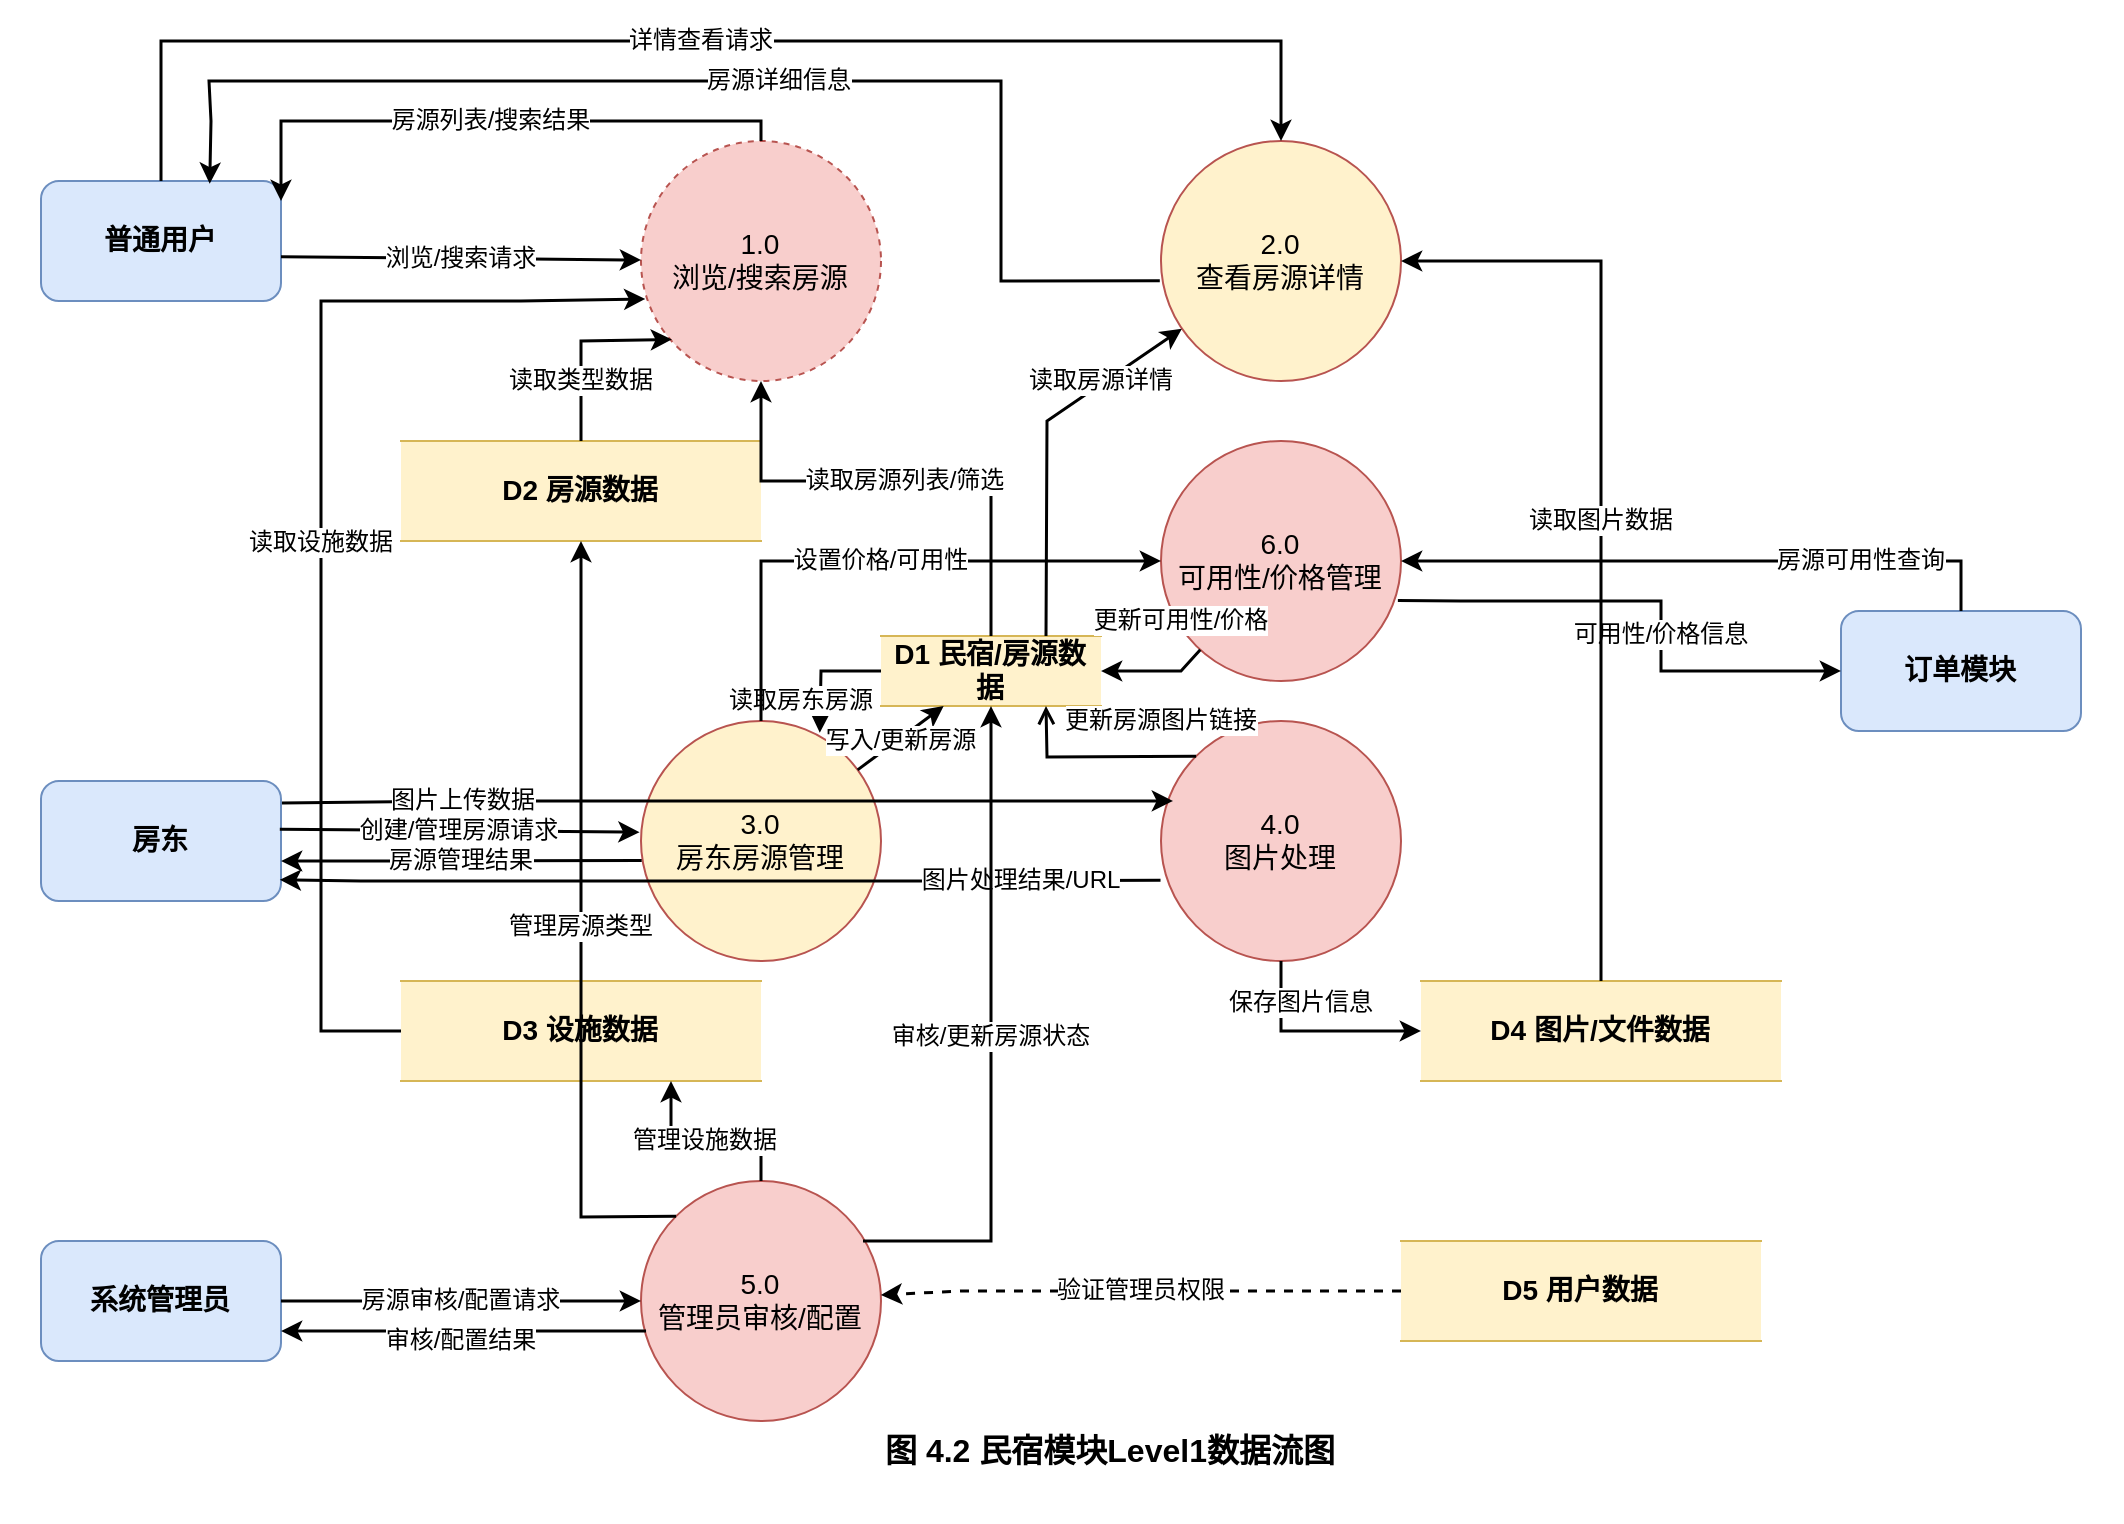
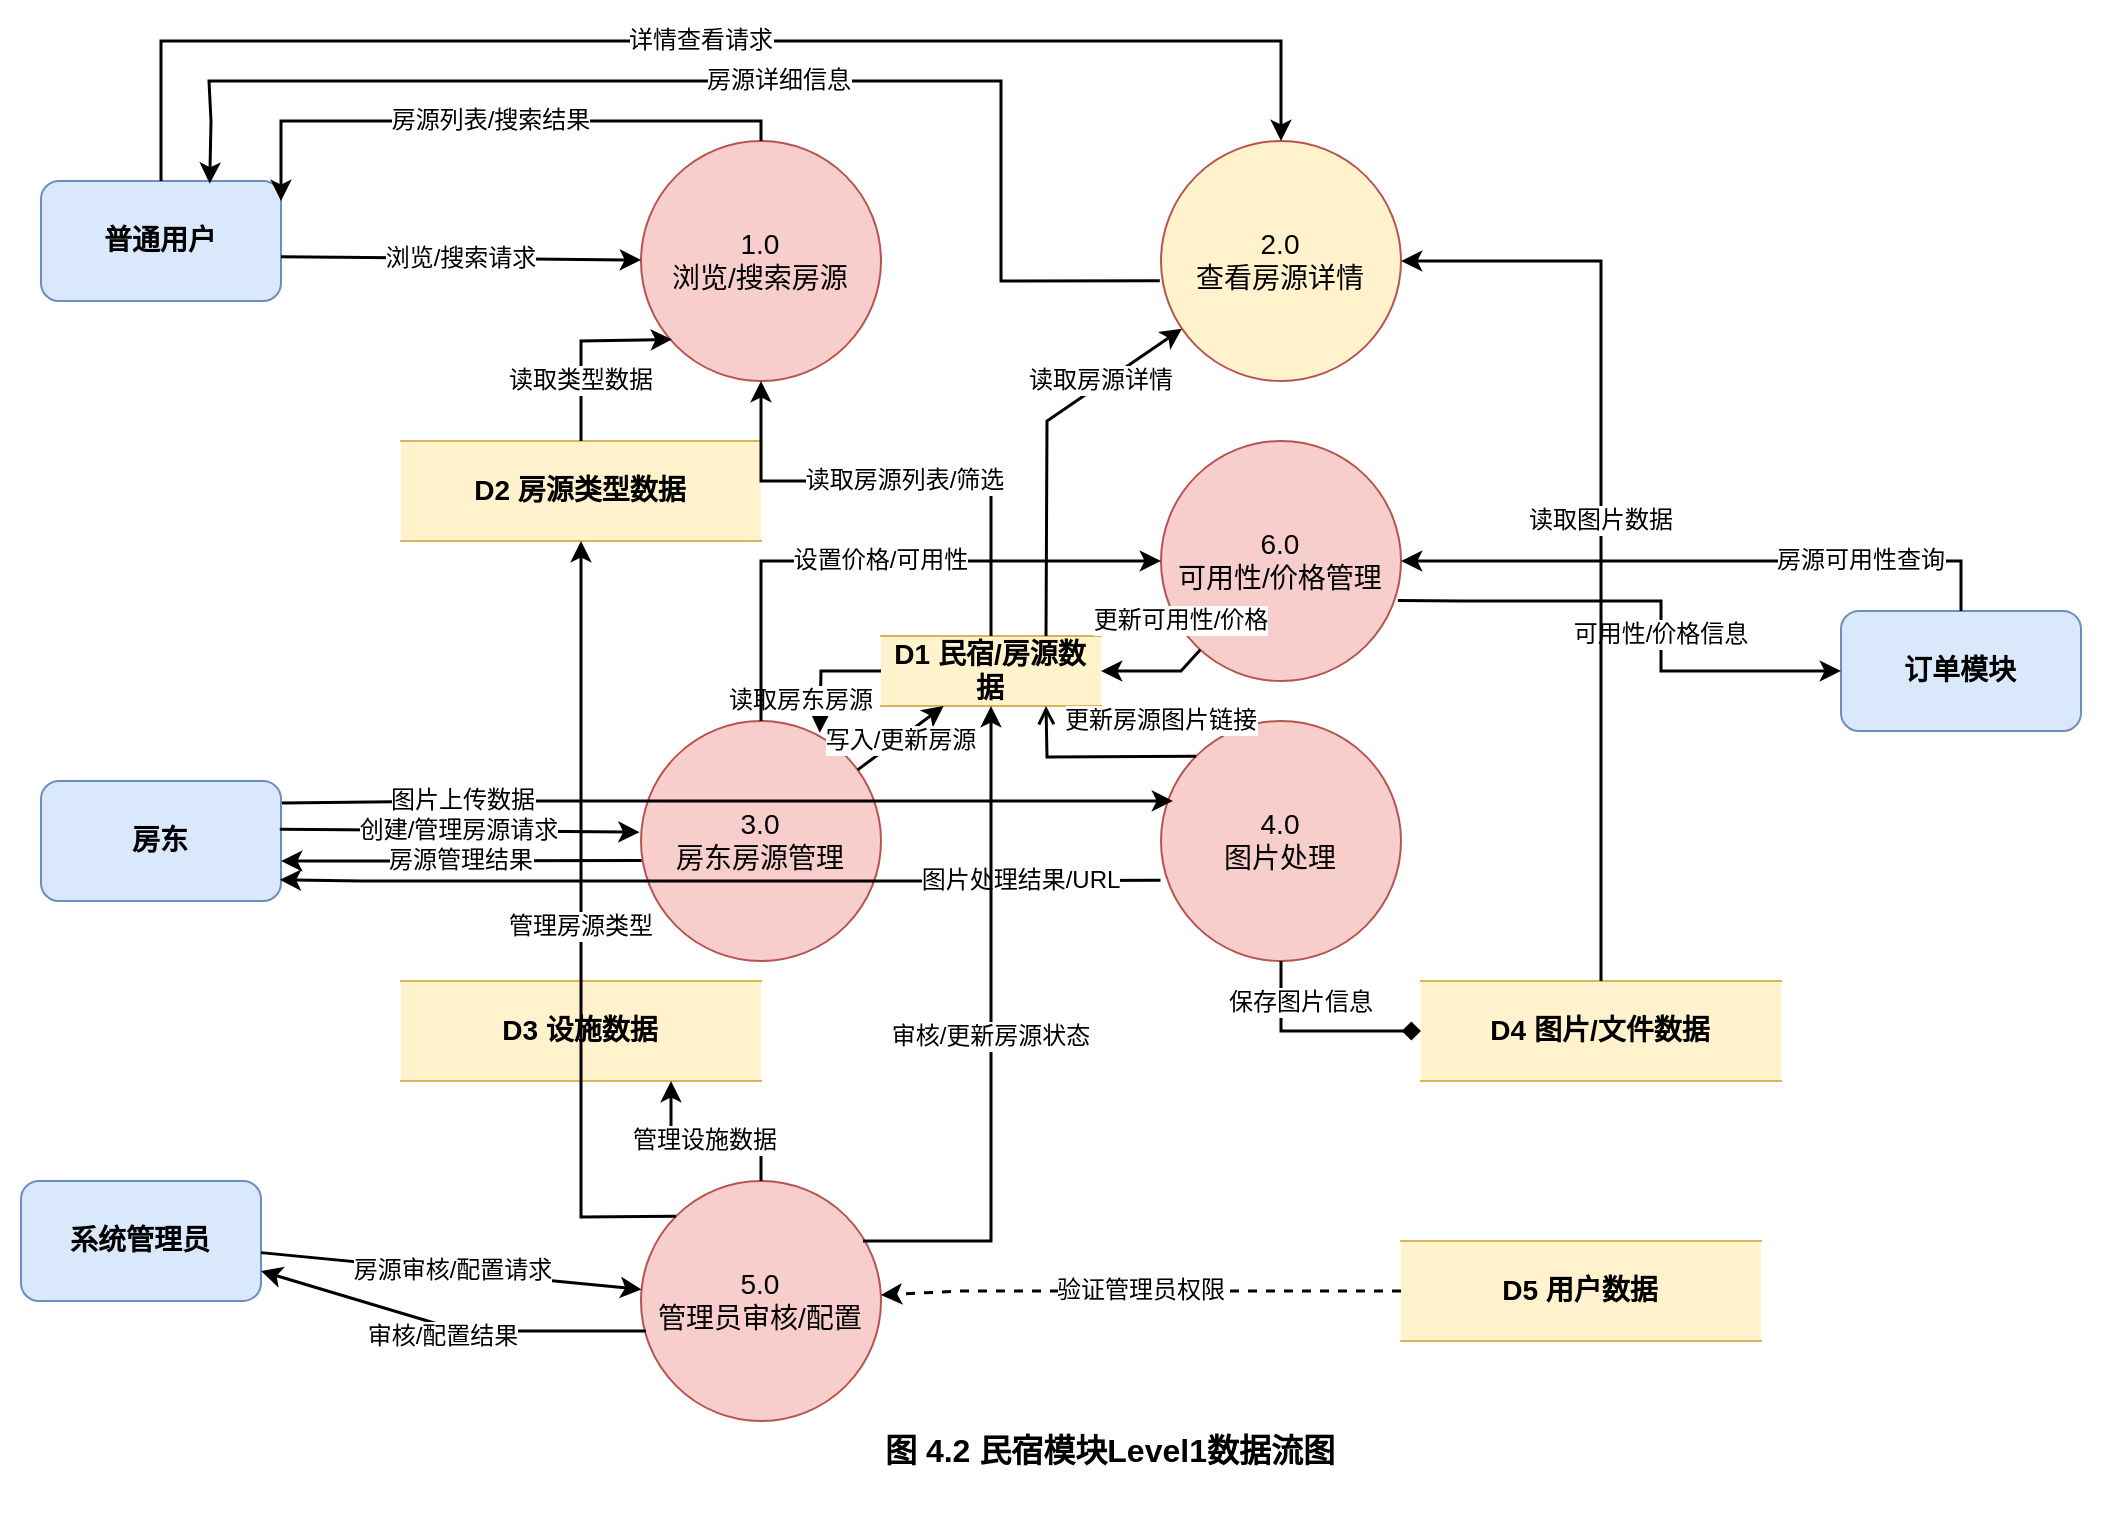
node "1.0 浏览/搜索房源": style dashed -> solid
node "D2 房源数据": label "D2 房源数据" -> "D2 房源类型数据"
edge "D3 设施数据" -> "1.0 浏览/搜索房源": removed, label "读取设施数据"
node "3.0 房东房源管理": fillcolor #fff2cc -> #f8cecc
edge "4.0 图片处理" -> "D4 图片/文件数据": arrowhead classic -> diamond
node "系统管理员": moved (161, 1301) -> (141, 1241)
